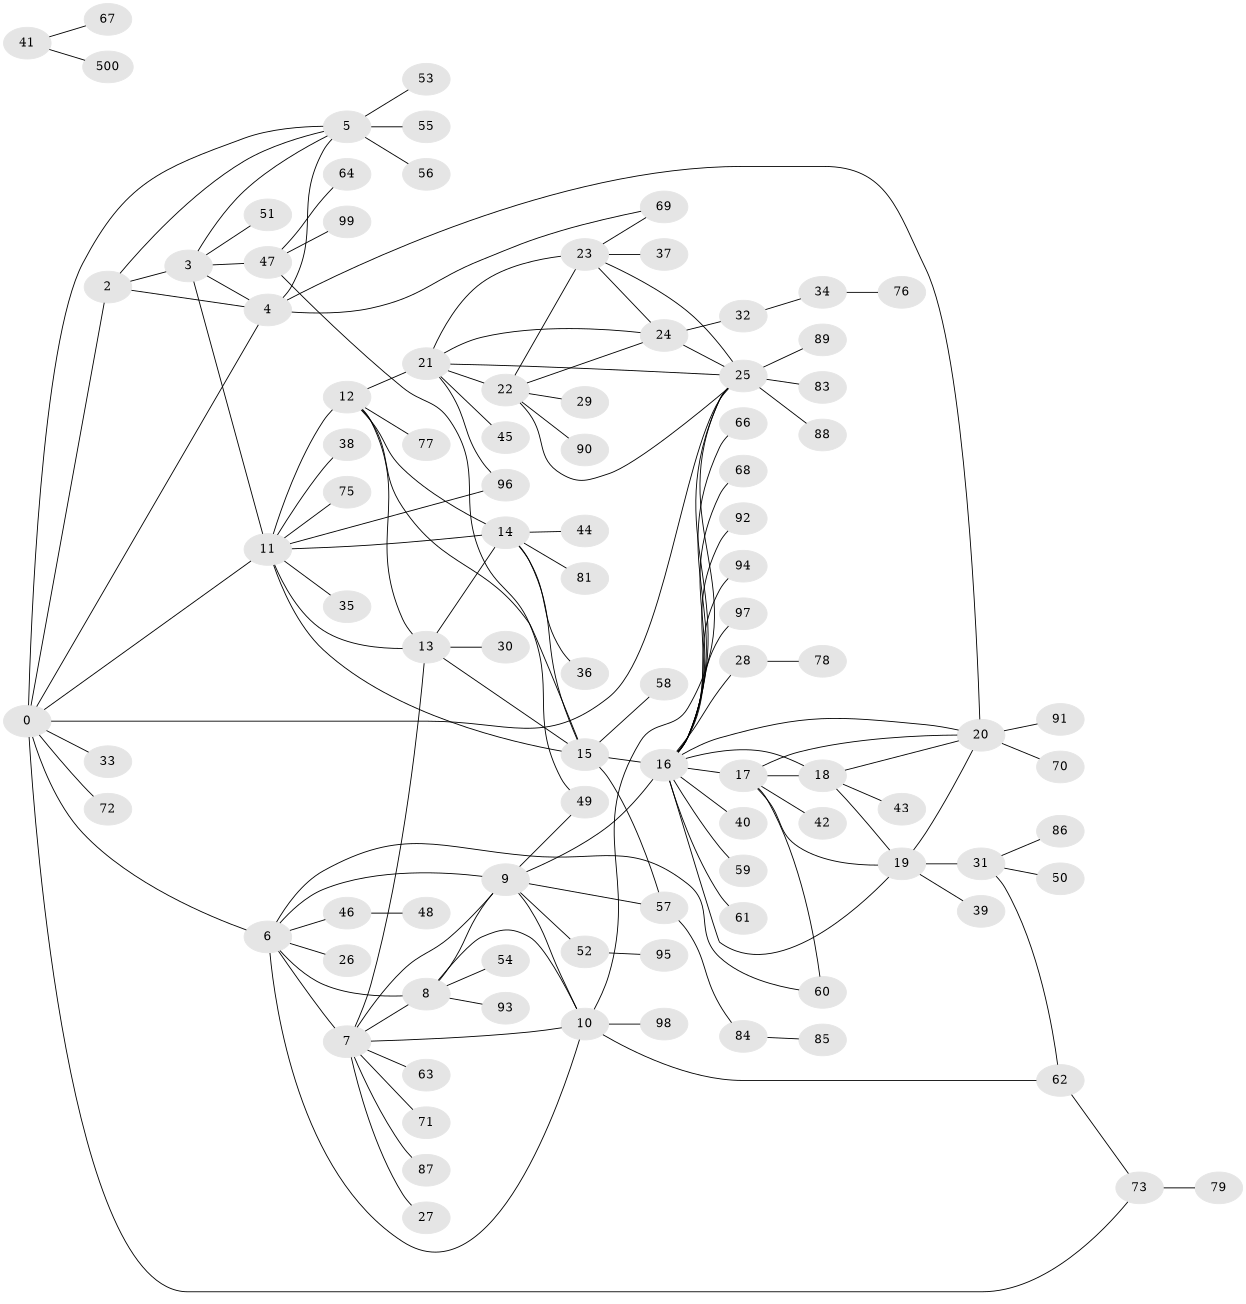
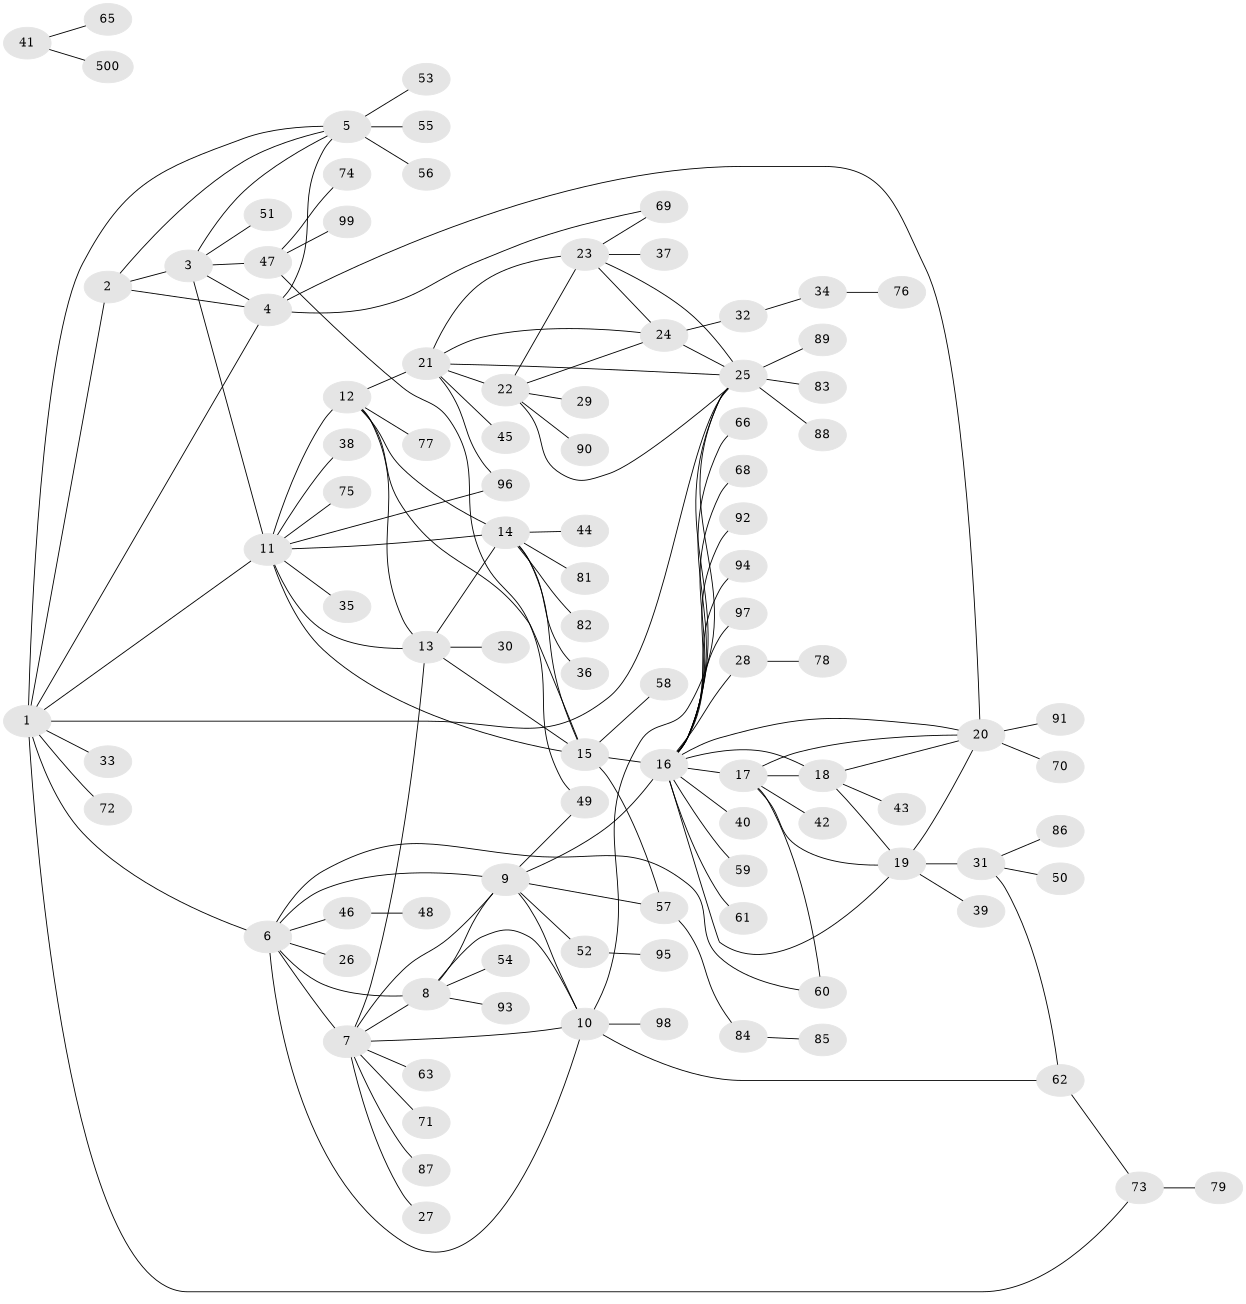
node "67": label "67" -> "65"
node "64": label "64" -> "74"
node "82": added
node "0": label "0" -> "1"
